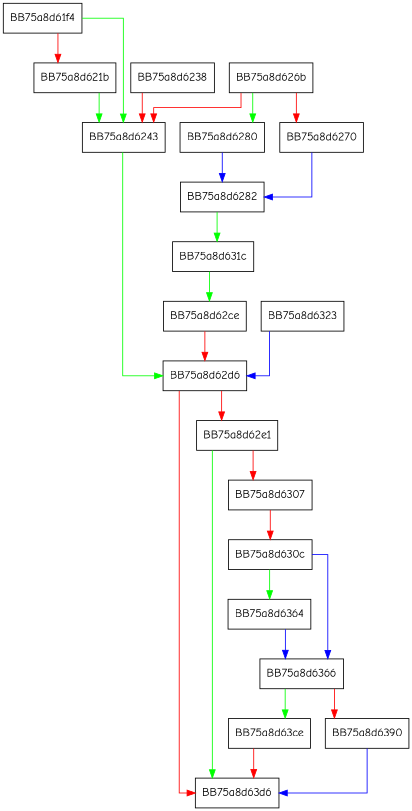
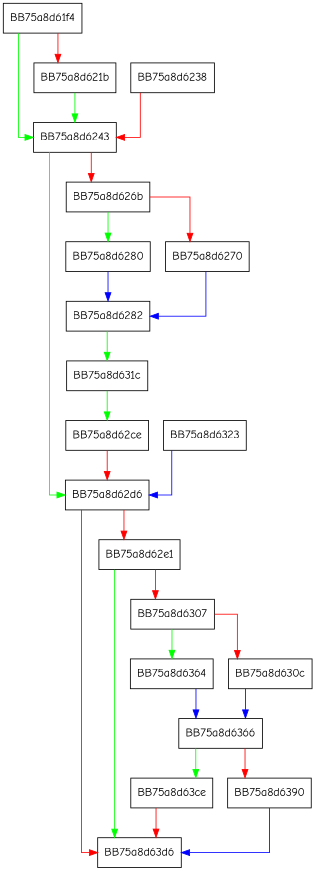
edge "BB75a8d626b" -> "BB75a8d6243": reversed
edge "BB75a8d630c" -> "BB75a8d6364": now "BB75a8d6307" -> "BB75a8d6364"
